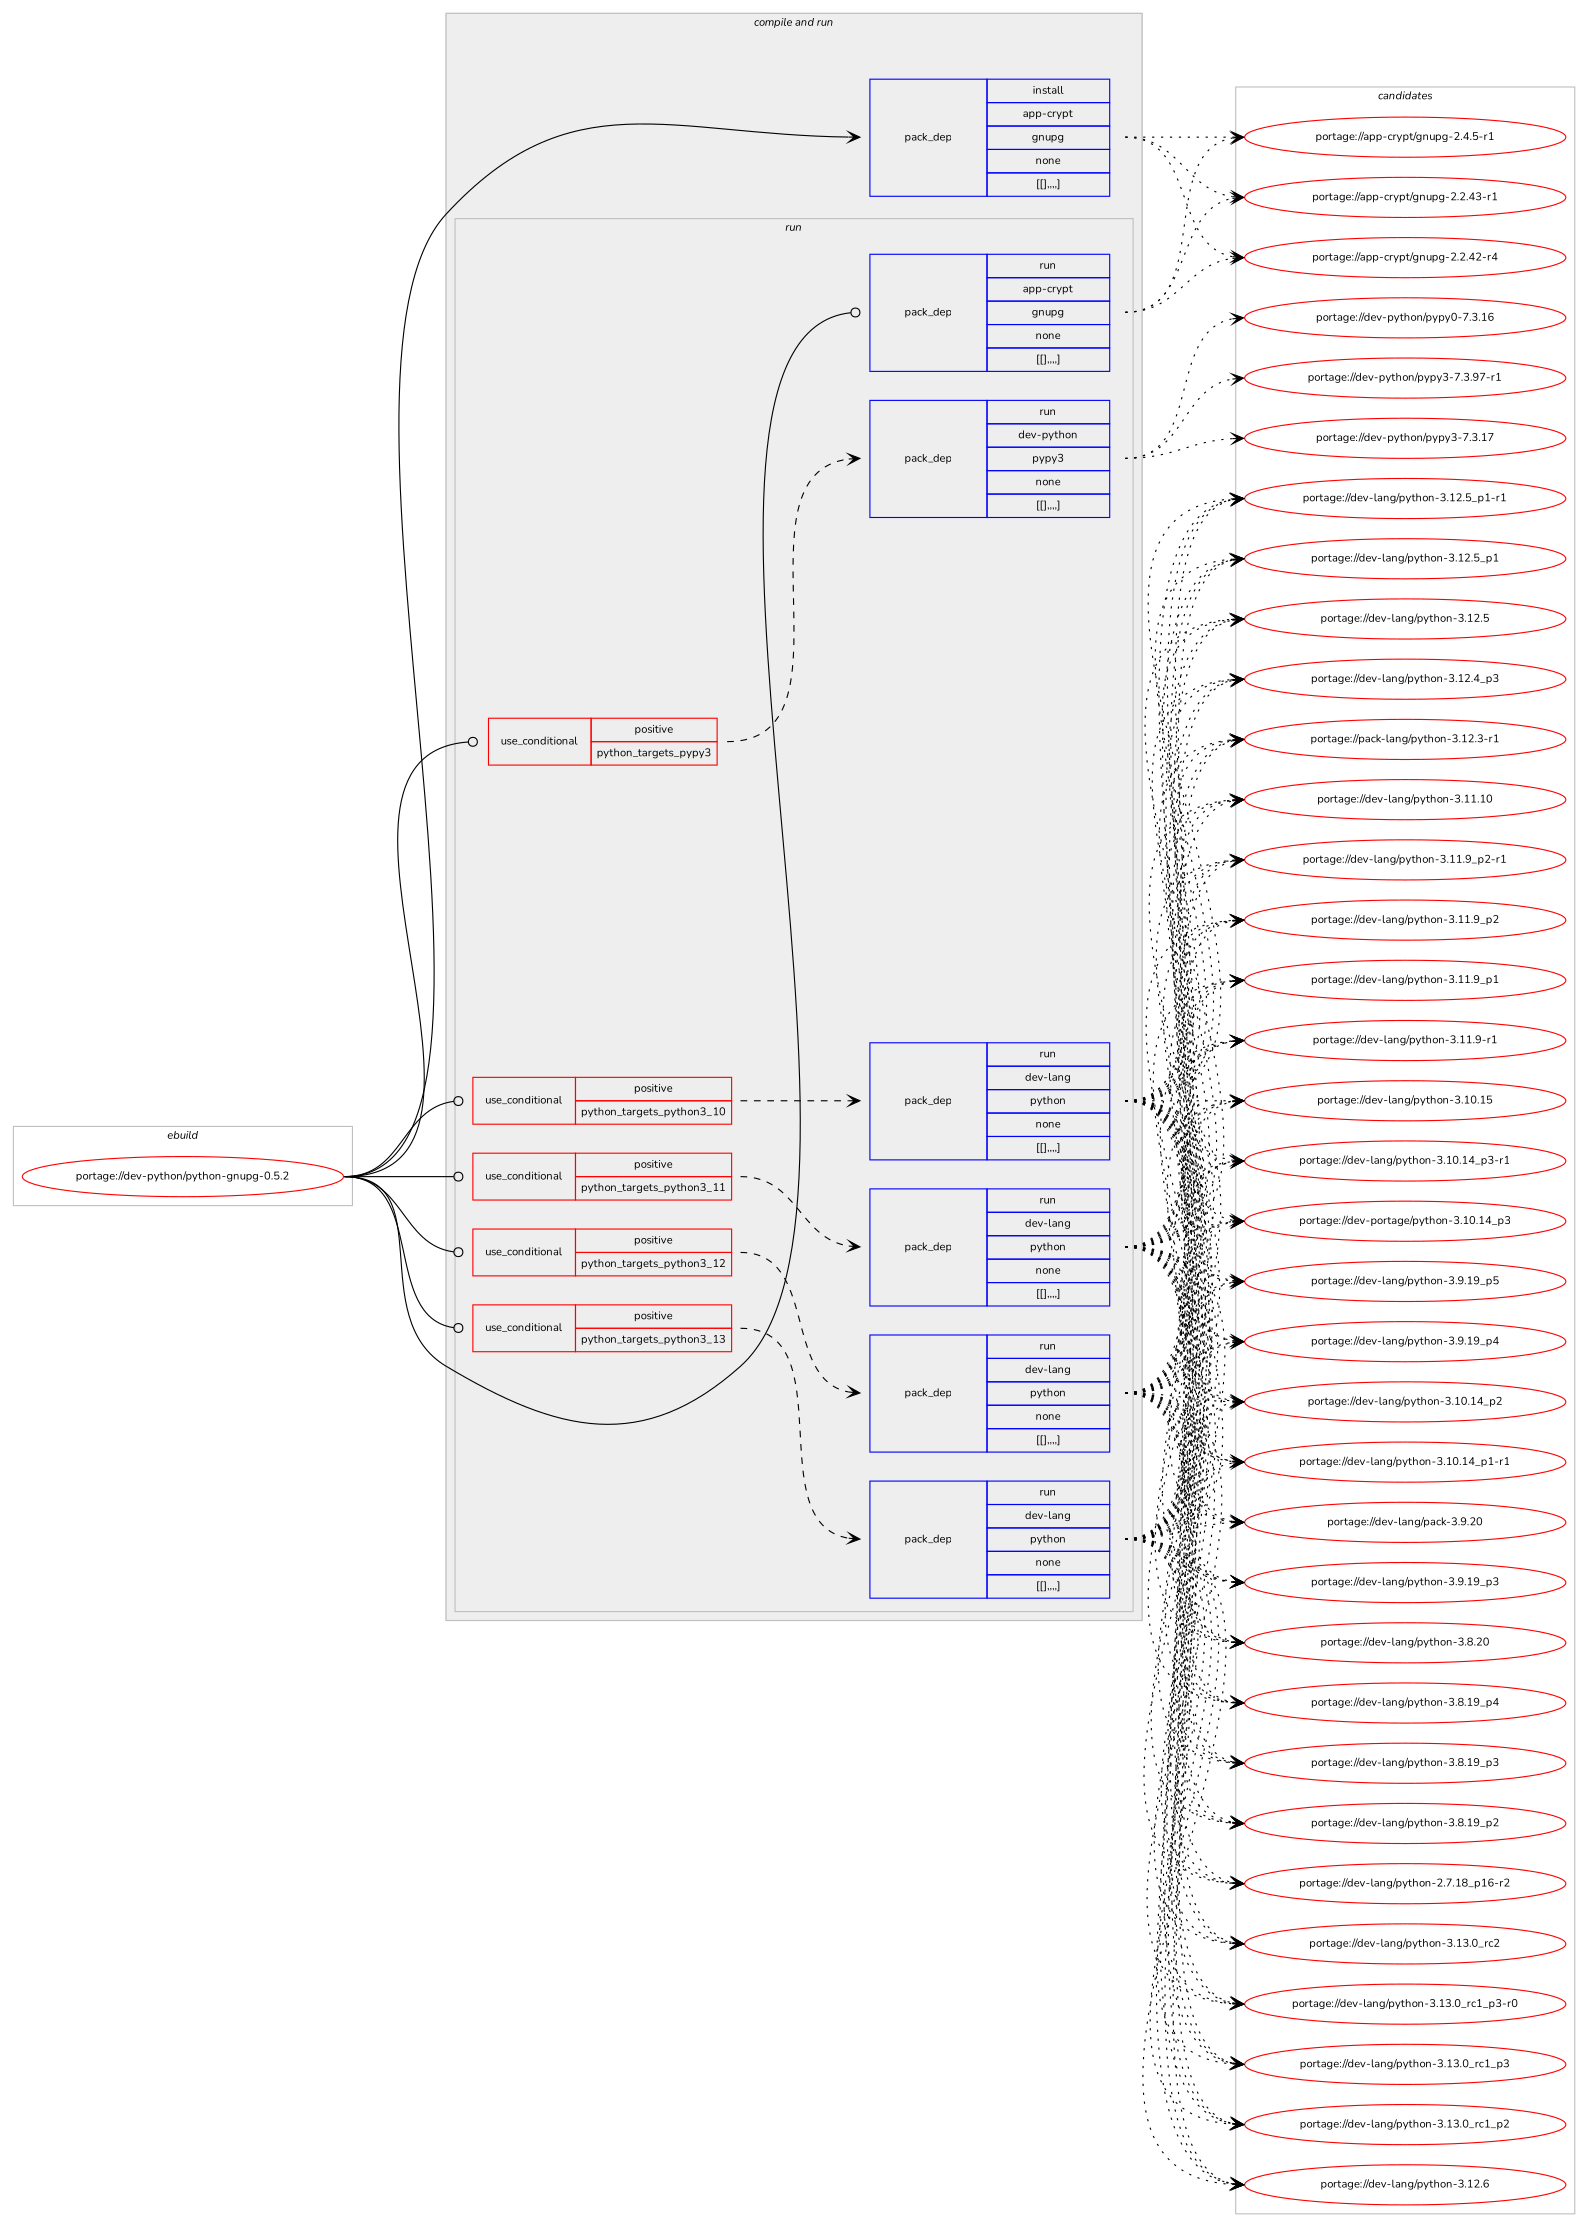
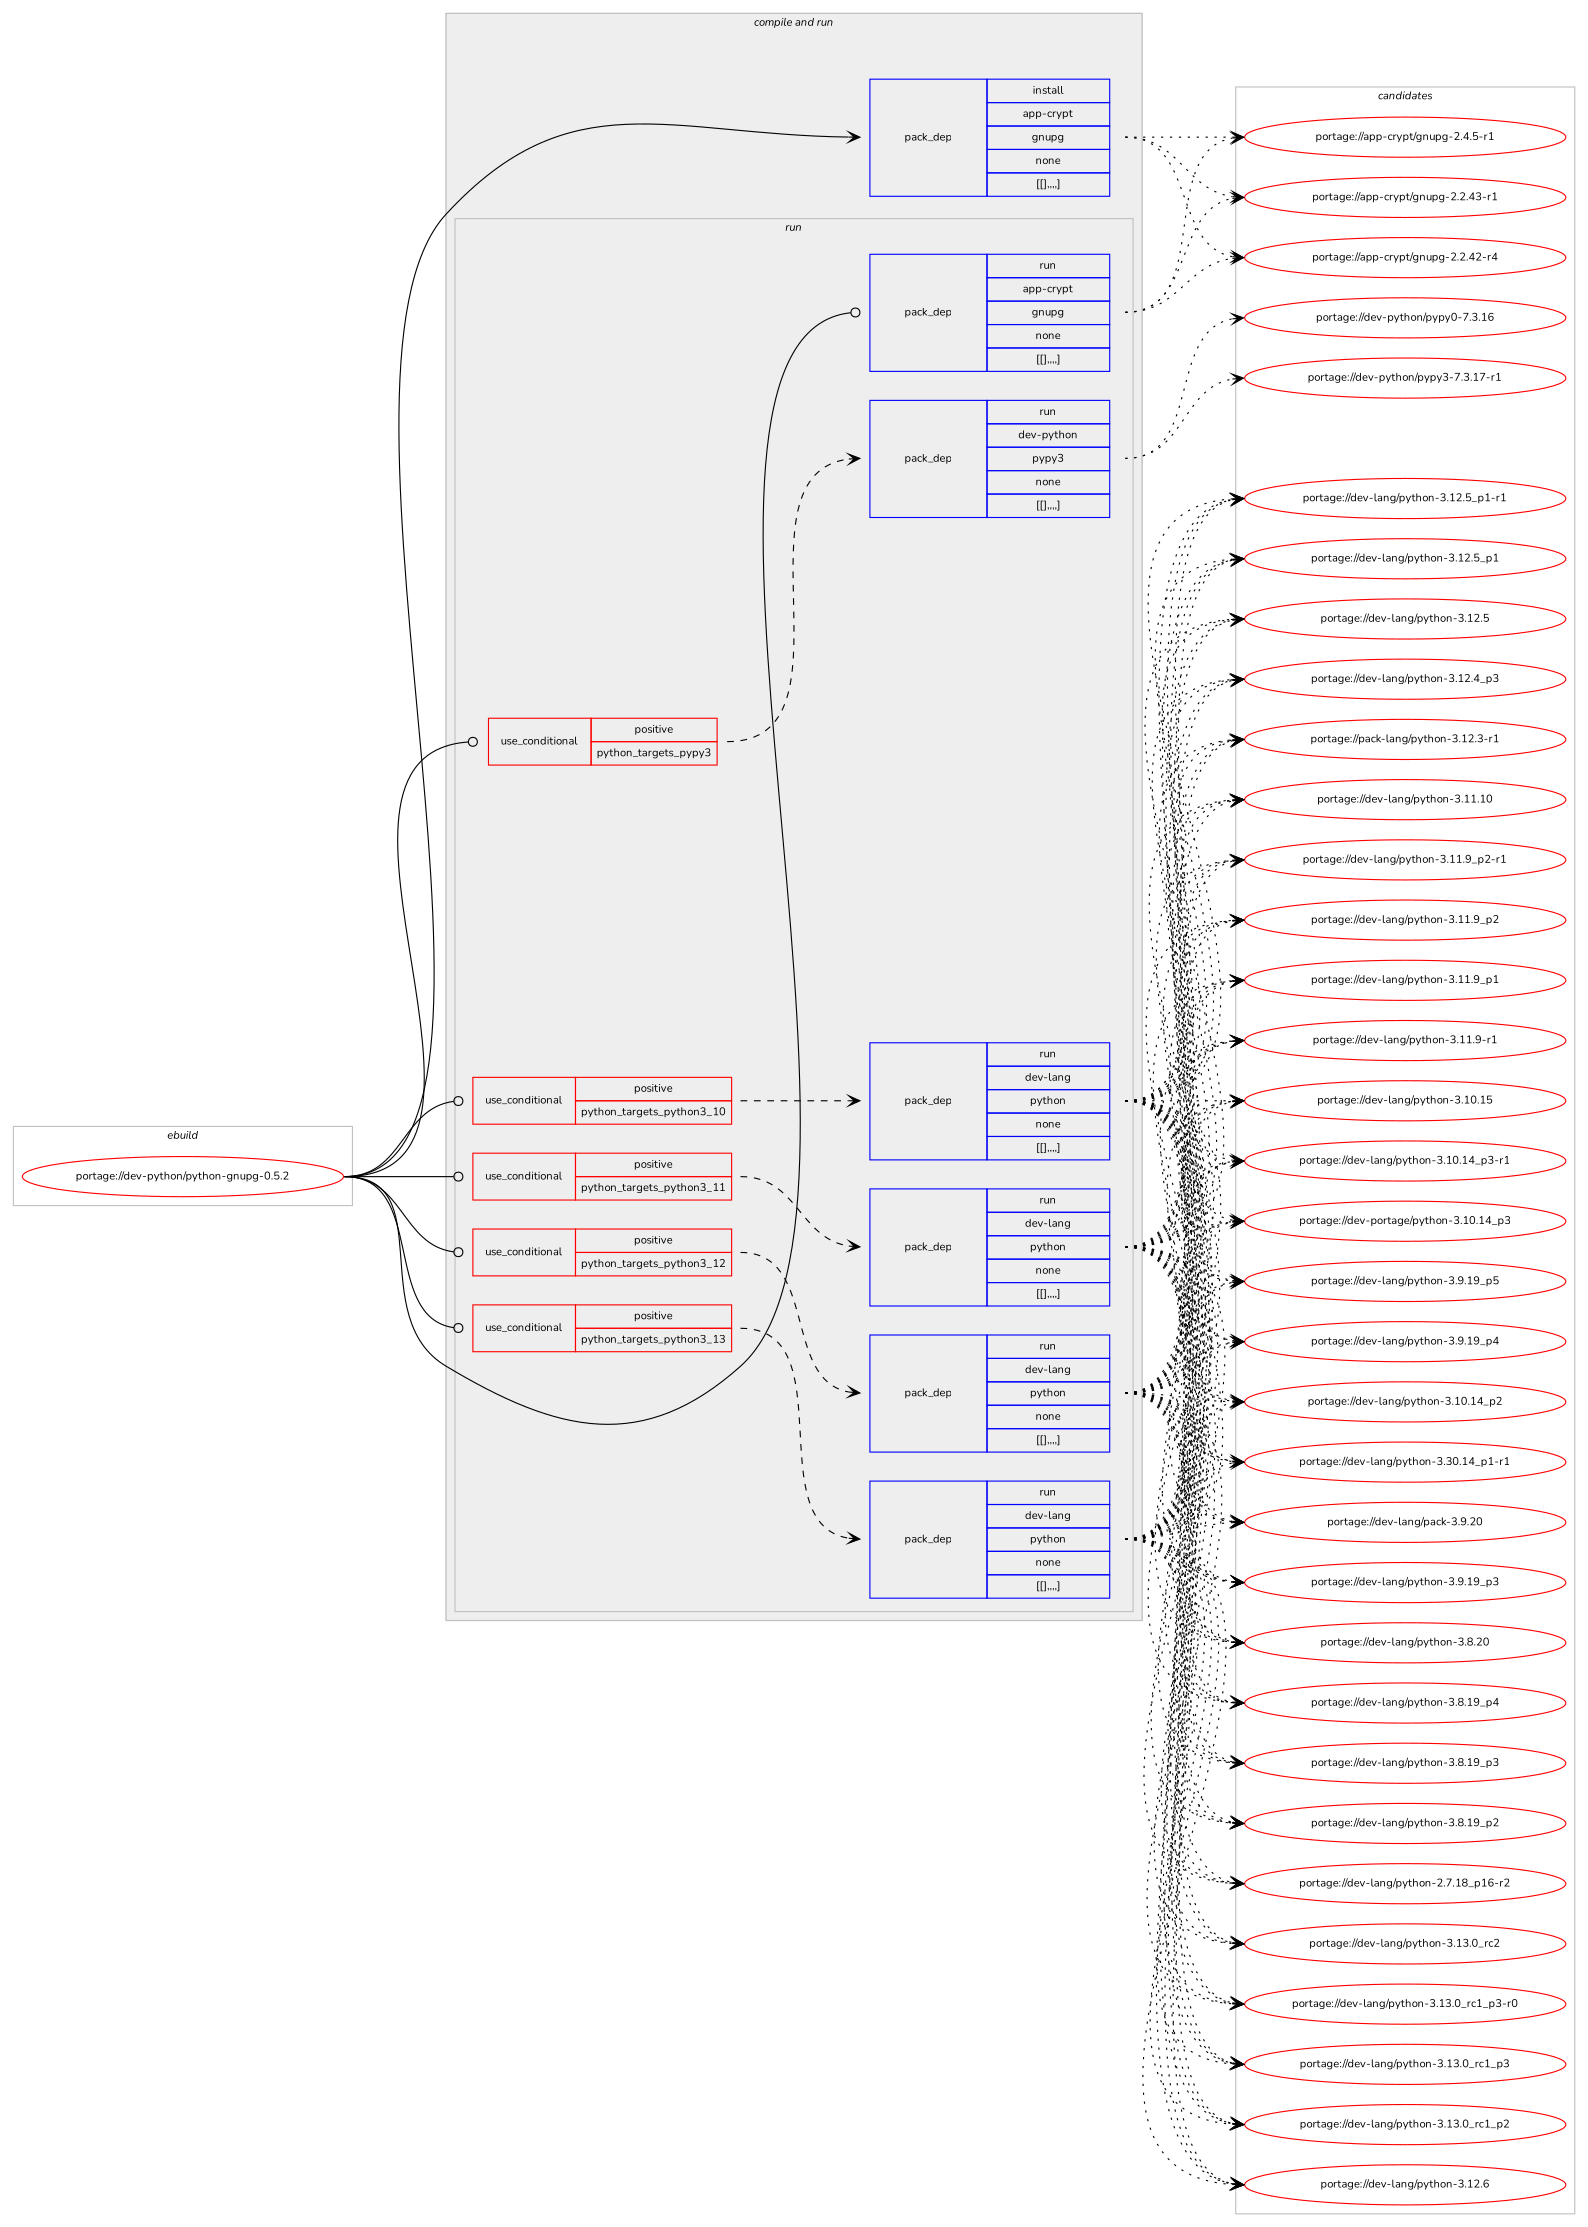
node "portage://dev-python/pypy3-7.3.97-r1": label "portage://dev-python/pypy3-7.3.97-r1" -> "portage://dev-python/pypy3-7.3.17-r1"
node "portage://dev-python/pypy3-7.3.17": removed
node "portage://dev-lang/python-3.10.14_p1-r1": label "portage://dev-lang/python-3.10.14_p1-r1" -> "portage://dev-lang/python-3.30.14_p1-r1"
